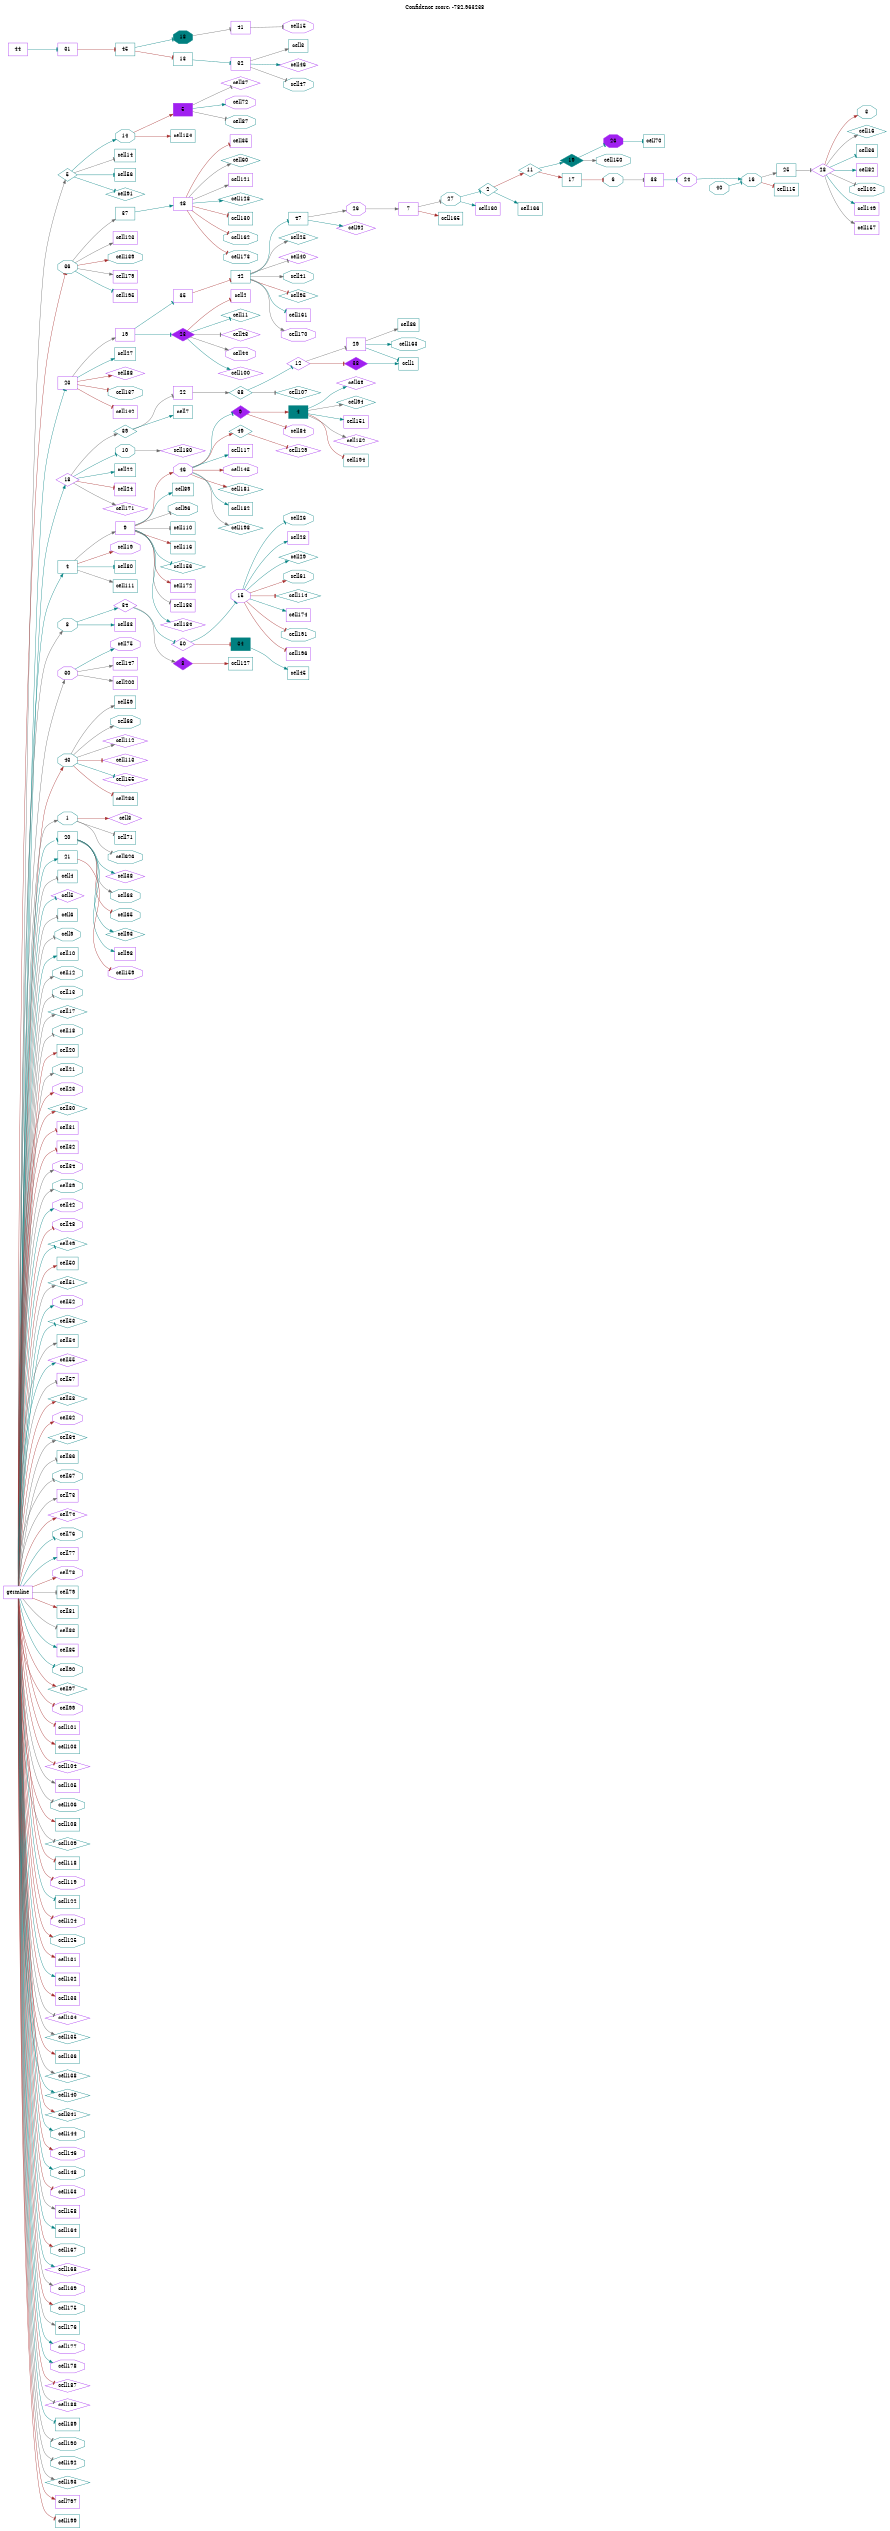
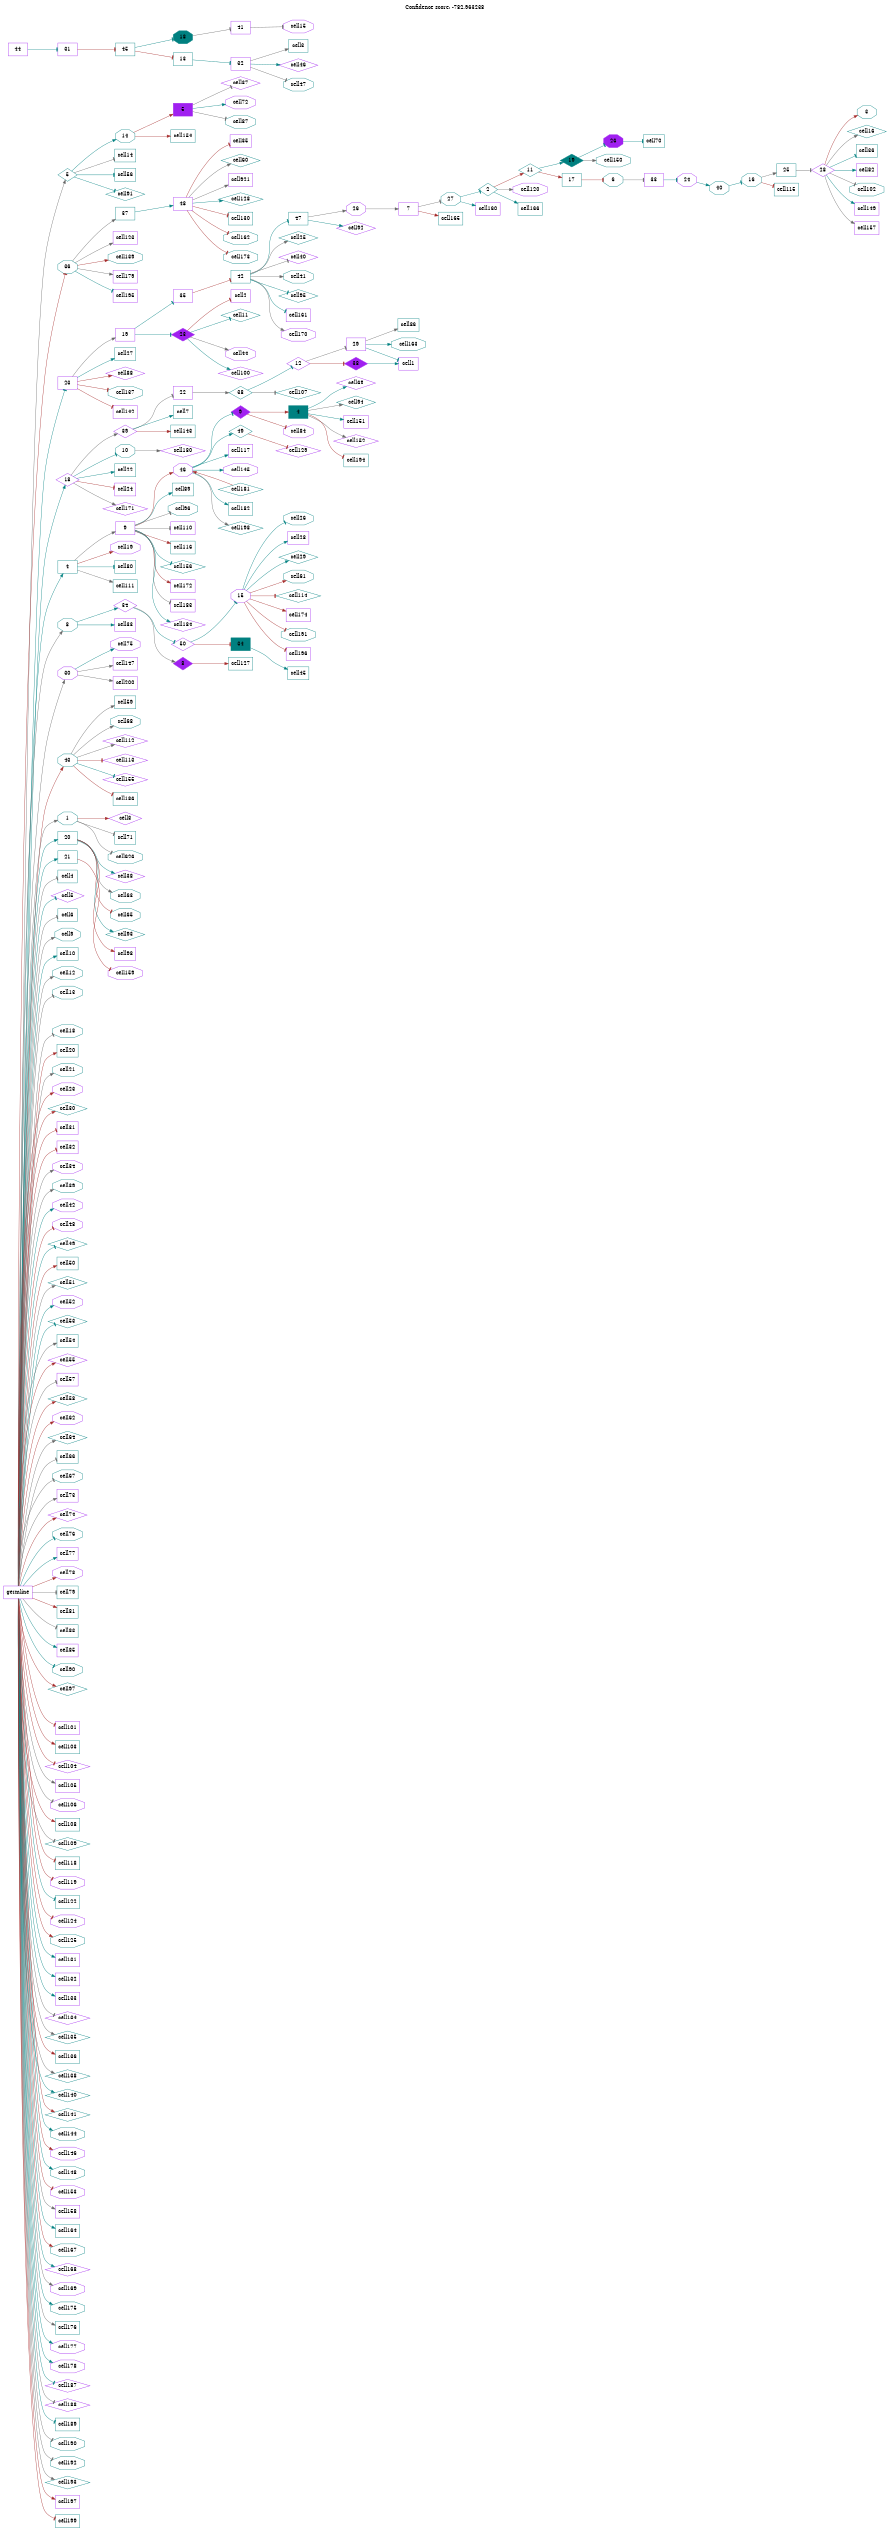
edge "24" -> "16": now "24" -> "40"
node "cell121": label "cell121" -> "cell921"
node "cell120": added
edge "42" -> "cell95": color brown -> teal
node "cell43": removed
node "cell1": color teal -> purple
node "39": color teal -> purple
node "cell143": added
edge "46" -> "49": color brown -> teal
edge "46" -> "cell145": color brown -> teal
edge "46" -> "cell181": reversed
node "cell110": color teal -> purple
edge "15" -> "cell174": color teal -> brown
node "cell286": label "cell286" -> "cell186"
edge "20" -> "cell98": color teal -> brown
node "cell17": removed
edge "germline" -> "20": arrowhead tee -> normal
edge "germline" -> "cell9": arrowhead tee -> normal
edge "germline" -> "cell55": color teal -> brown
node "cell99": removed
edge "germline" -> "cell131": color brown -> teal
edge "germline" -> "cell133": color brown -> teal
node "cell106": color teal -> purple
edge "germline" -> "cell175": color brown -> teal
edge "germline" -> "cell187": color brown -> teal
node "cell341": label "cell341" -> "cell141"
node "cell797": label "cell797" -> "cell197"
